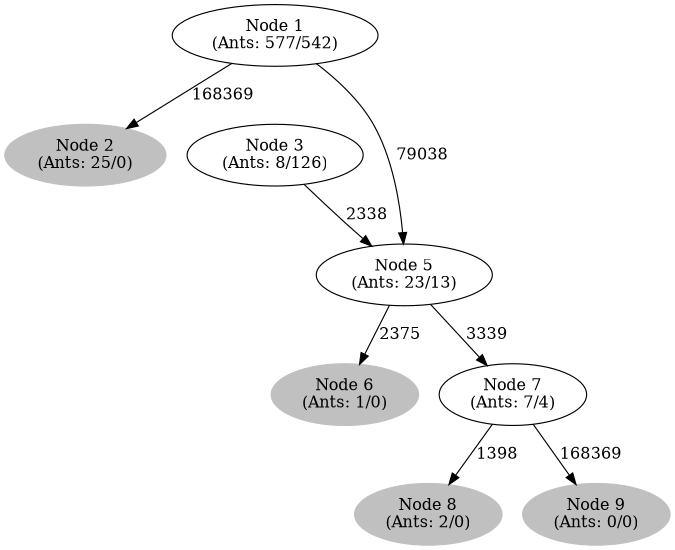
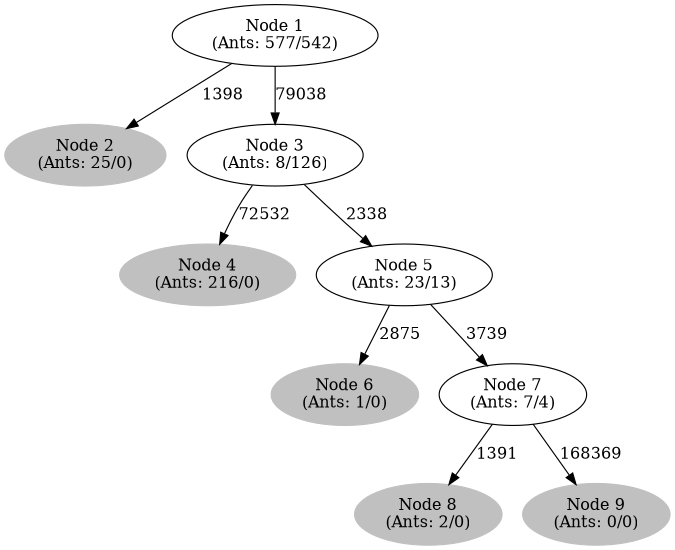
edge "Node 1 (Ants: 577/542)" -> "Node 2 (Ants: 25/0)": label "168369" -> "1398"
edge "Node 1 (Ants: 577/542)" -> "Node 5 (Ants: 23/13)": now "Node 1 (Ants: 577/542)" -> "Node 3 (Ants: 8/126)"
node "Node 4 (Ants: 216/0)": added
edge "Node 5 (Ants: 23/13)" -> "Node 6 (Ants: 1/0)": label "2375" -> "2875"
edge "Node 5 (Ants: 23/13)" -> "Node 7 (Ants: 7/4)": label "3339" -> "3739"
edge "Node 7 (Ants: 7/4)" -> "Node 8 (Ants: 2/0)": label "1398" -> "1391"
